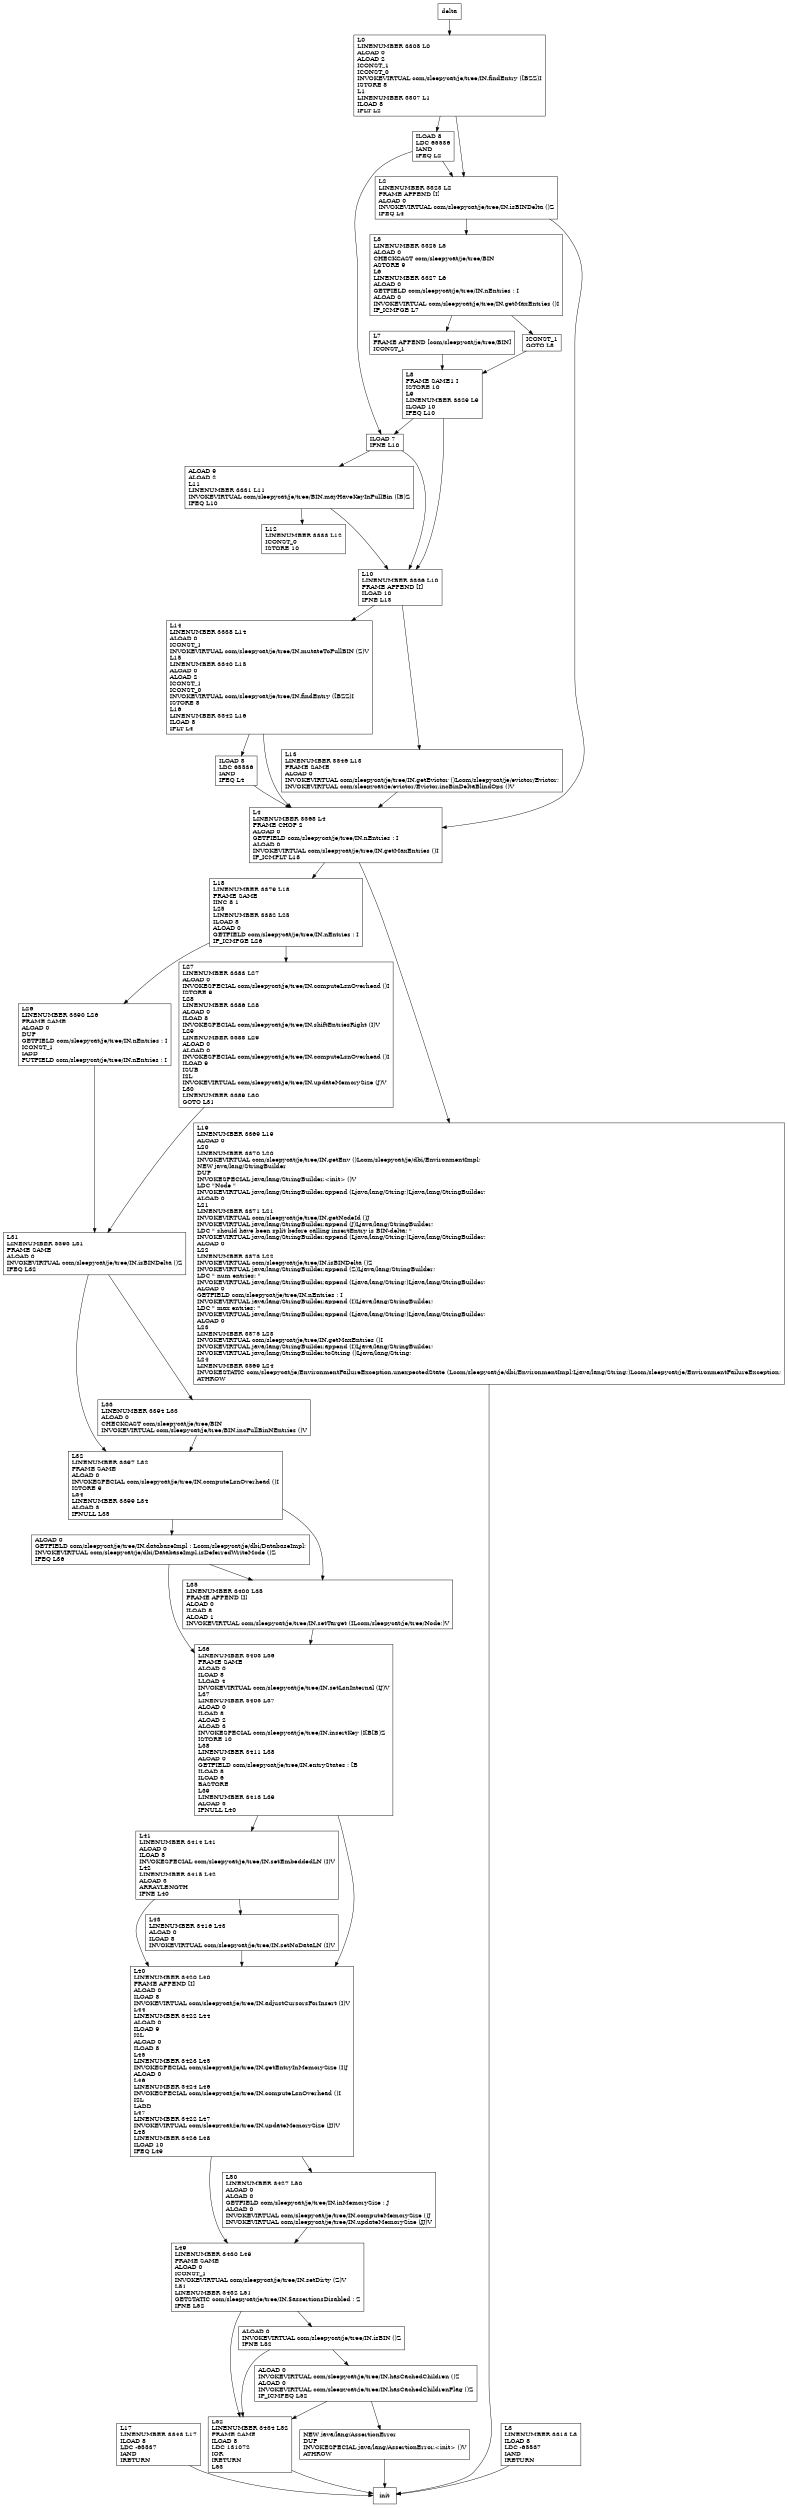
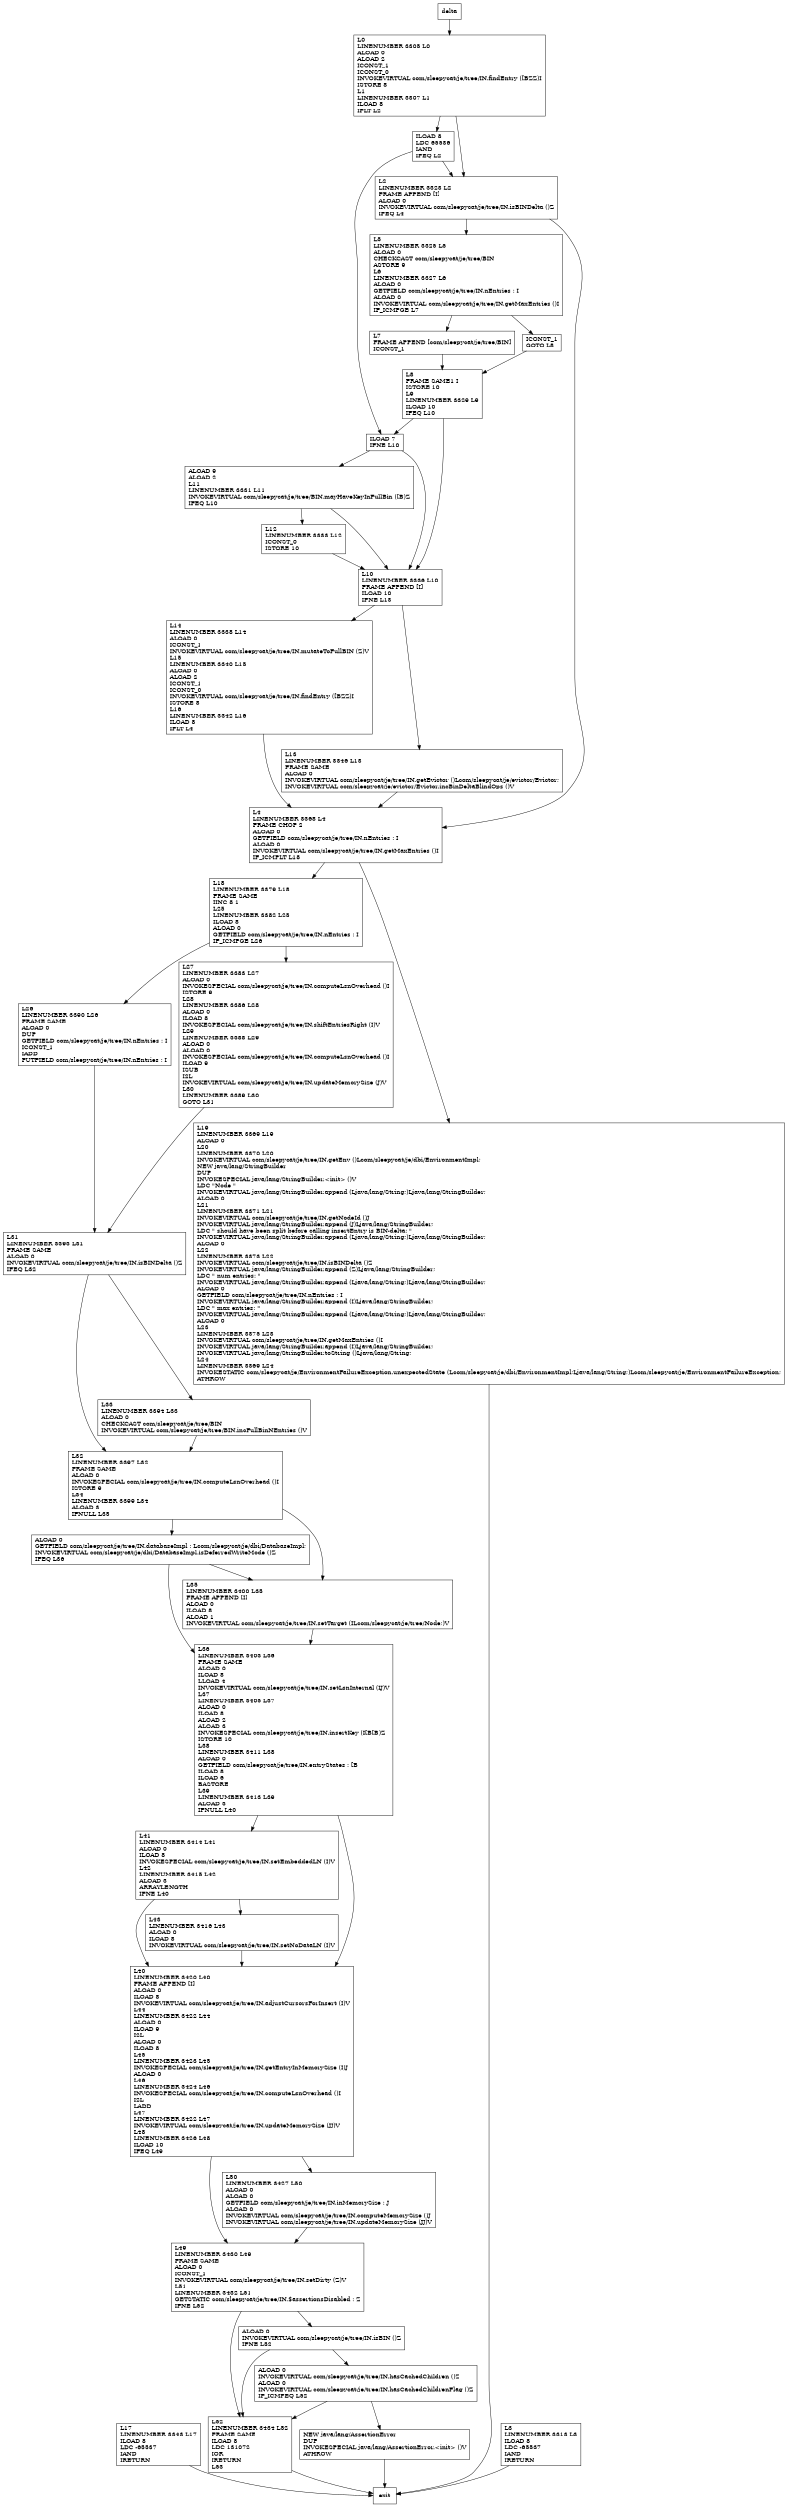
edge "L12 LINENUMBER 3333 L12 ICONST_0 ISTORE 10" -> "L10 LINENUMBER 3336 L10 FRAME APPEND [I] ILOAD 10 IFNE L13": added
node "ILOAD 8 LDC 65536 IAND IFEQ L4": removed
node "init": label "init" -> "exit"
